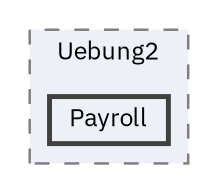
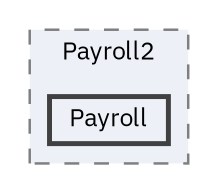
cluster "Uebung2": label "Uebung2" -> "Payroll2"
